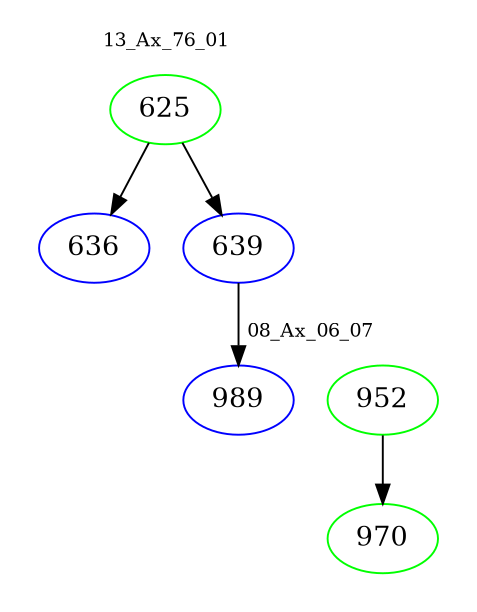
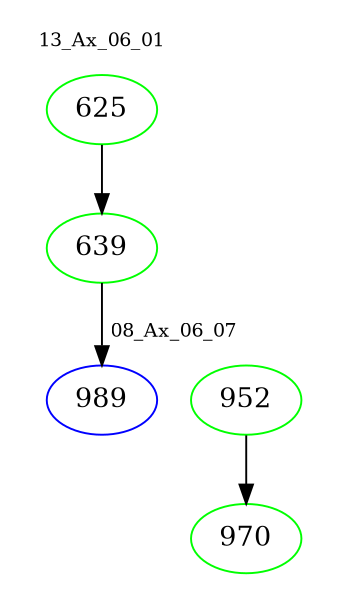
cluster "13_Ax_76_01": label "13_Ax_76_01" -> "13_Ax_06_01"
node "636": removed
node "639": color blue -> green
